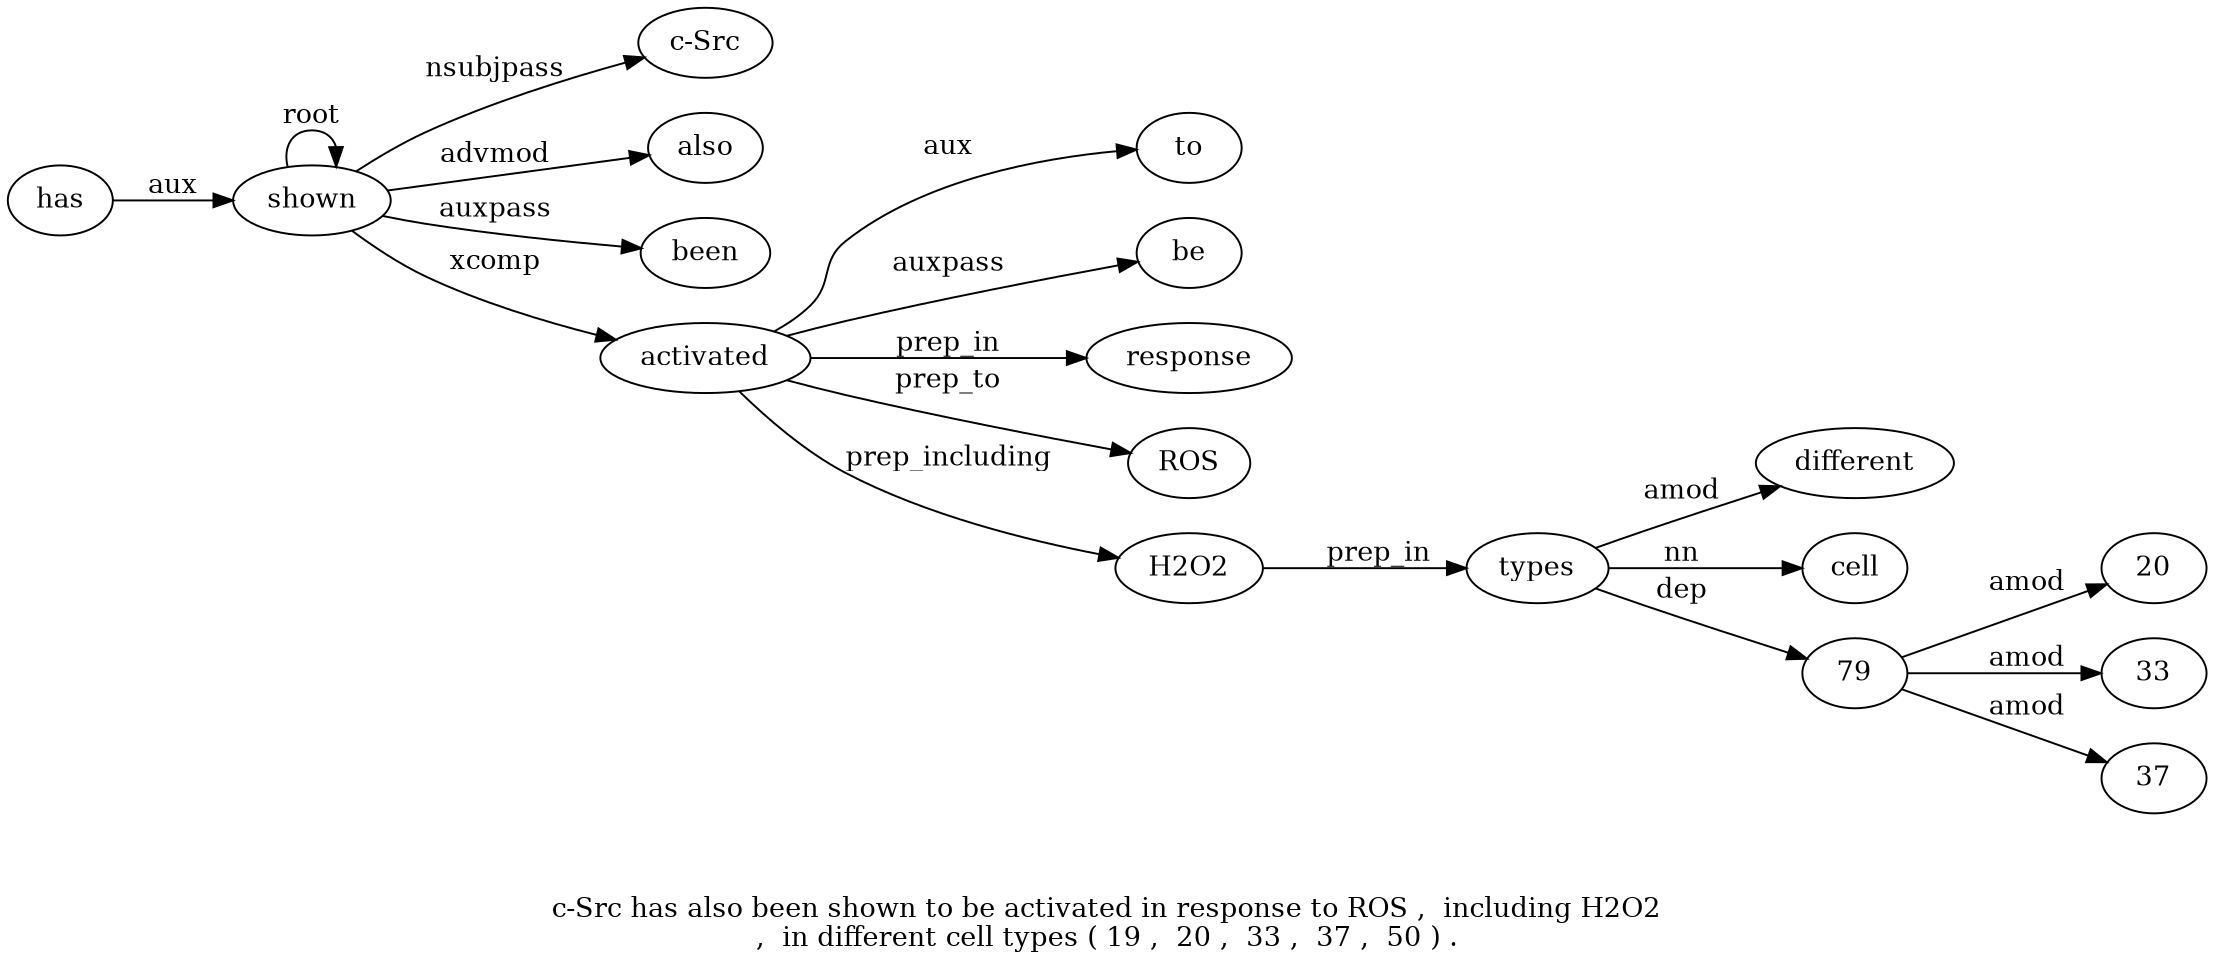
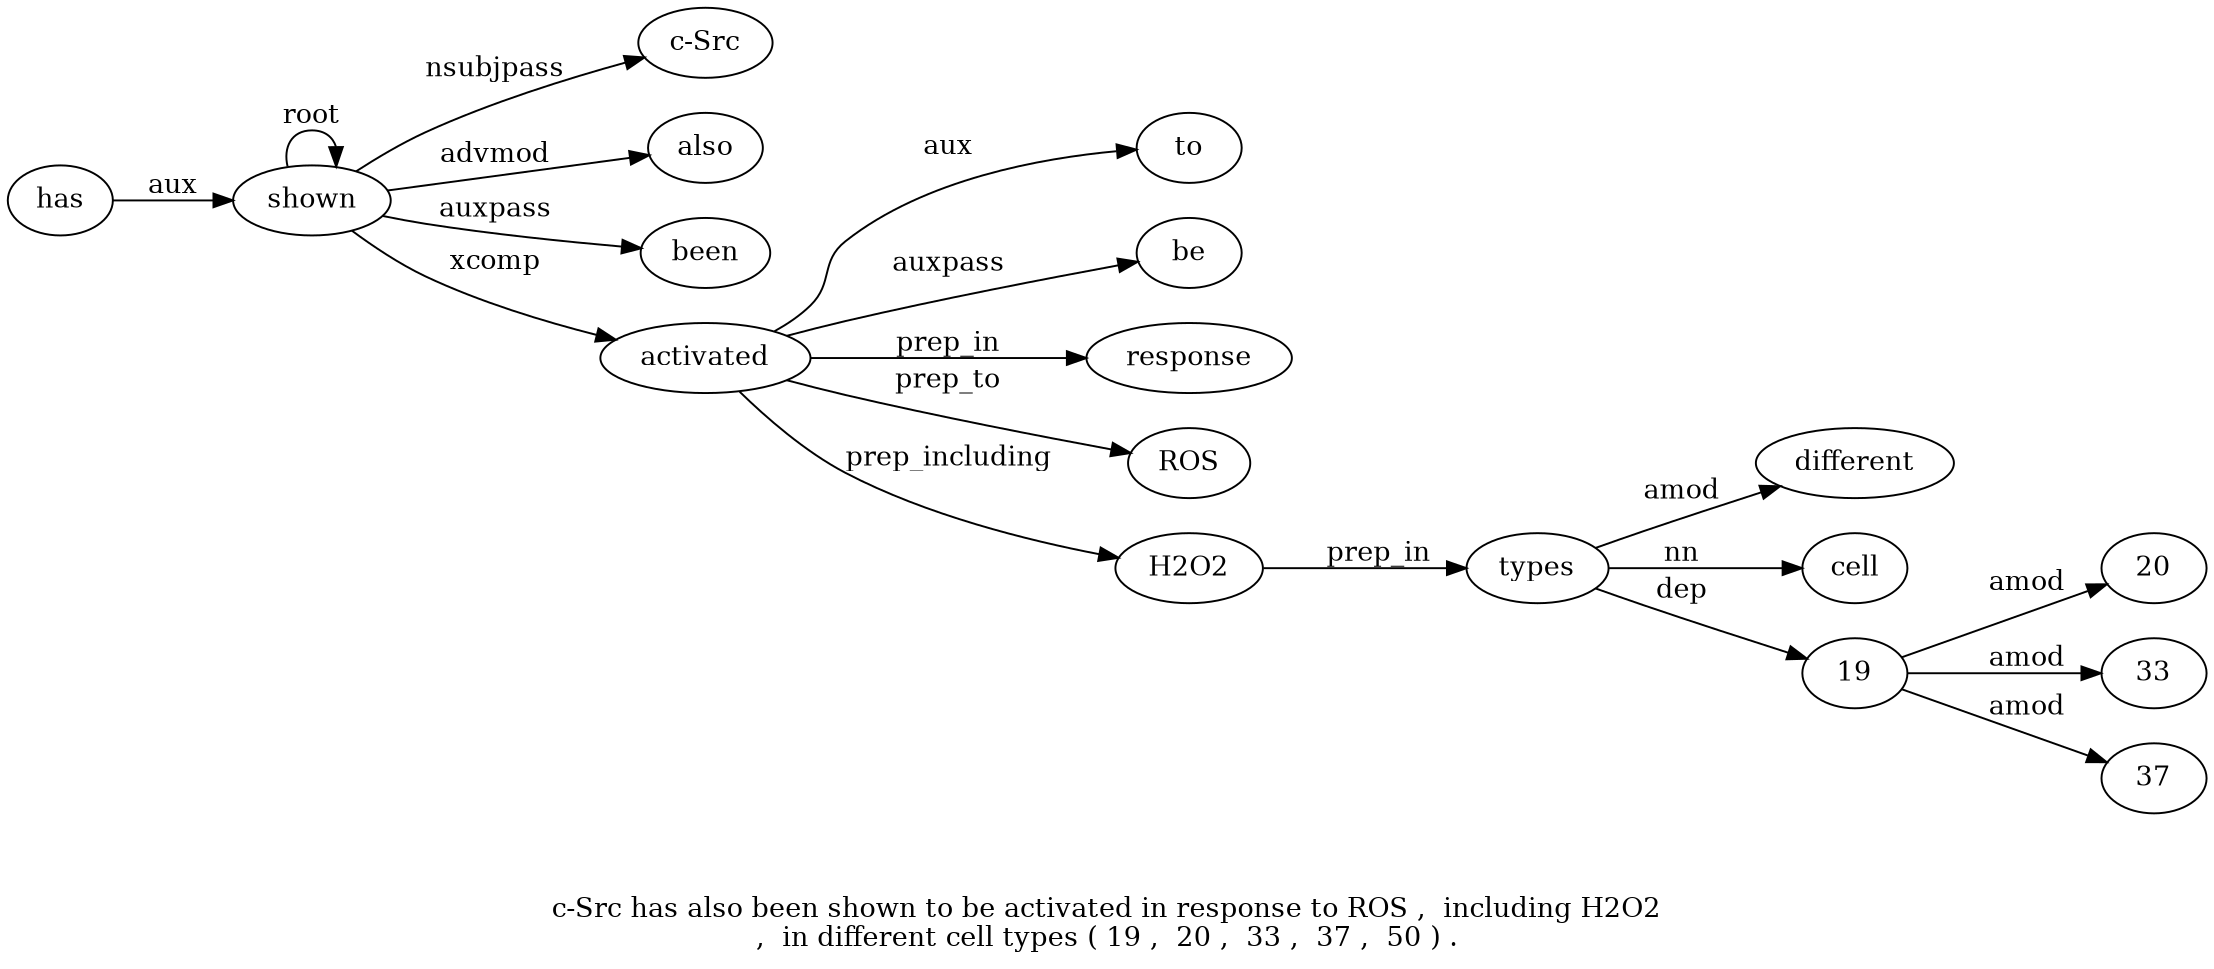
node "79": label "79" -> "19"
